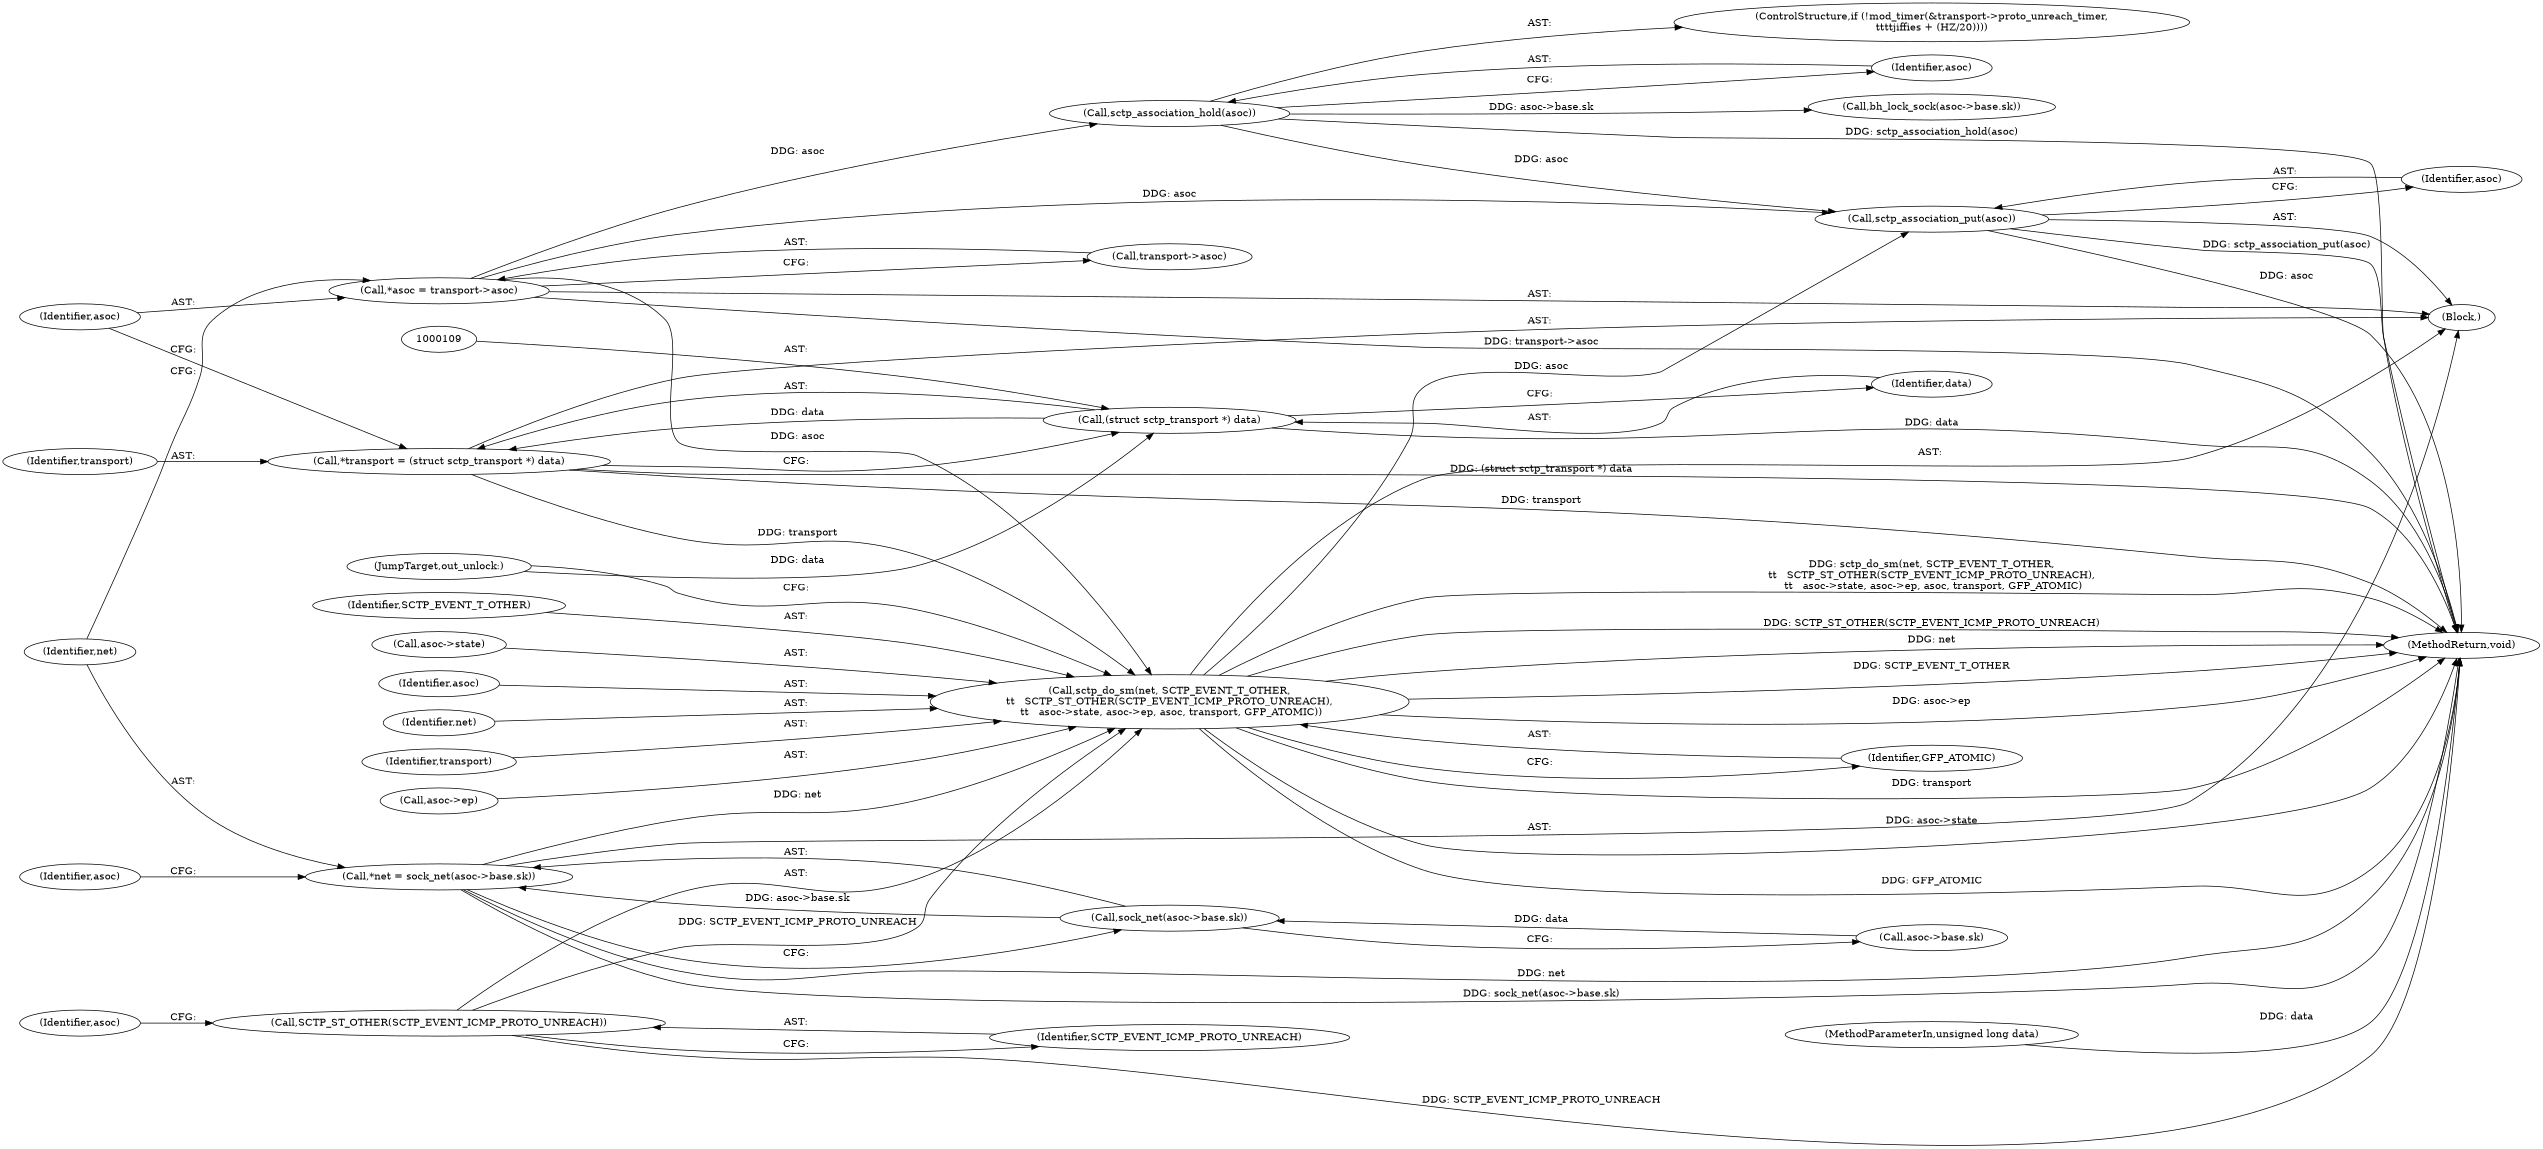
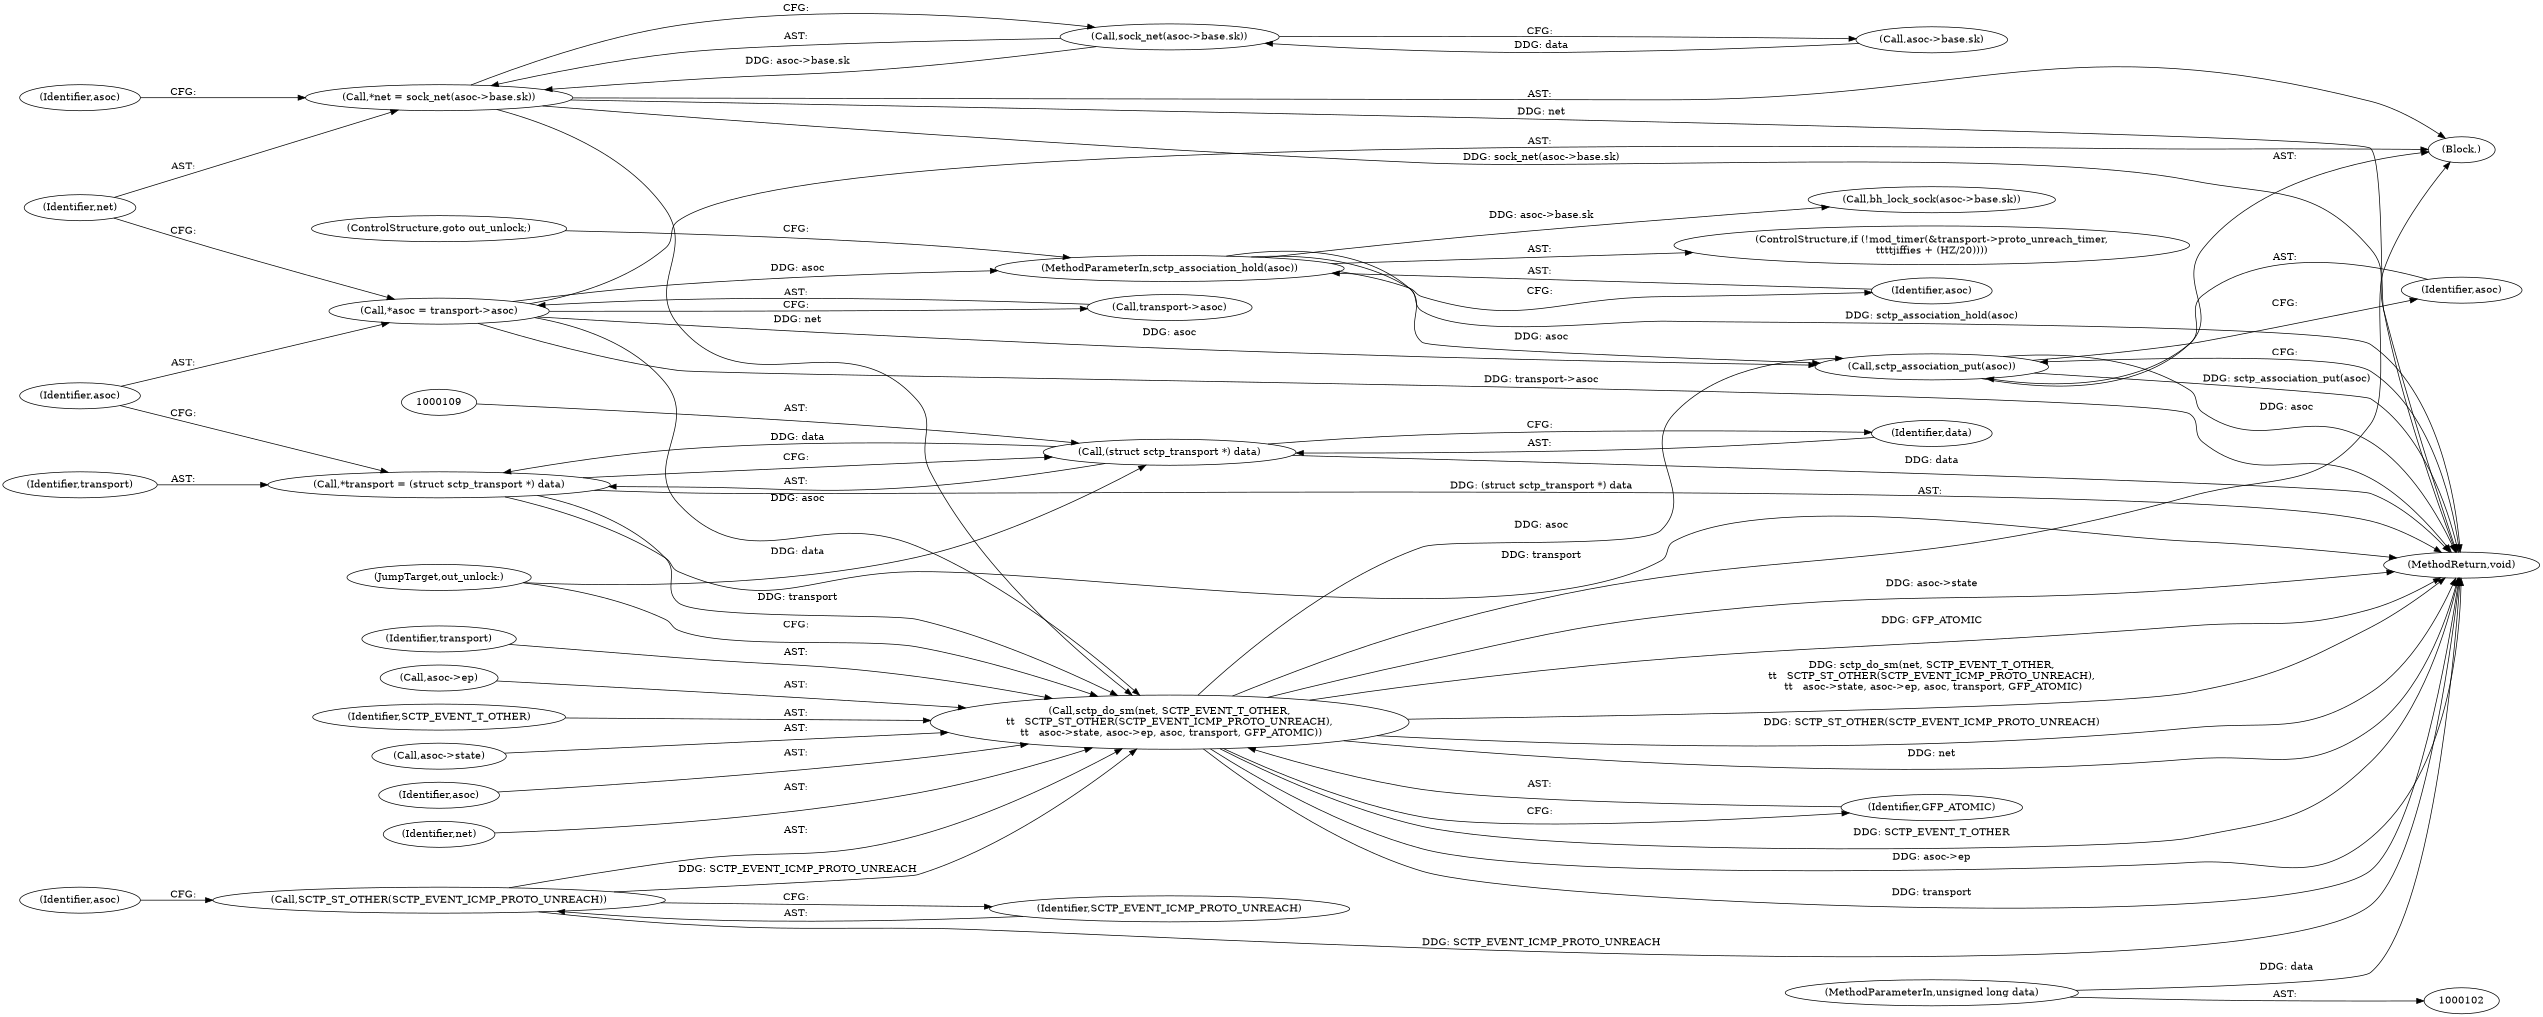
node "(Call,sctp_association_hold(asoc))": label "(Call,sctp_association_hold(asoc))" -> "(MethodParameterIn,sctp_association_hold(asoc))"
node "(ControlStructure,goto out_unlock;)": added
edge "(Call,*transport = (struct sctp_transport *) data)" -> "(Block,)": removed, label "AST:"
edge "(MethodReturn,void)" -> "(Call,sctp_association_put(asoc))": added, label "CFG:"
node "1000102": added
